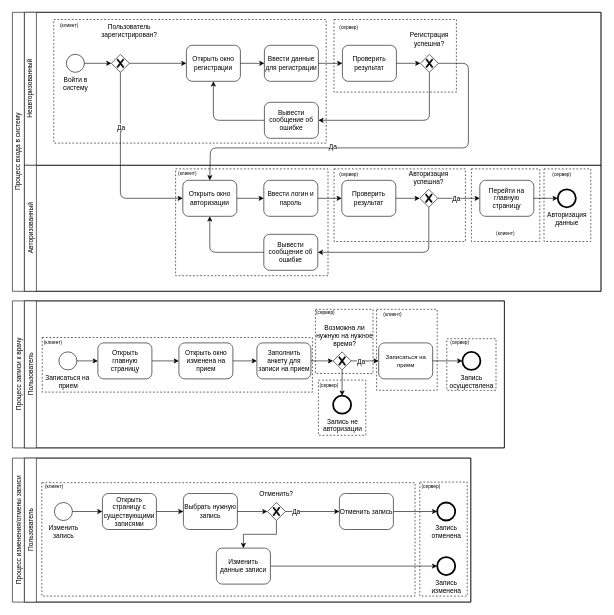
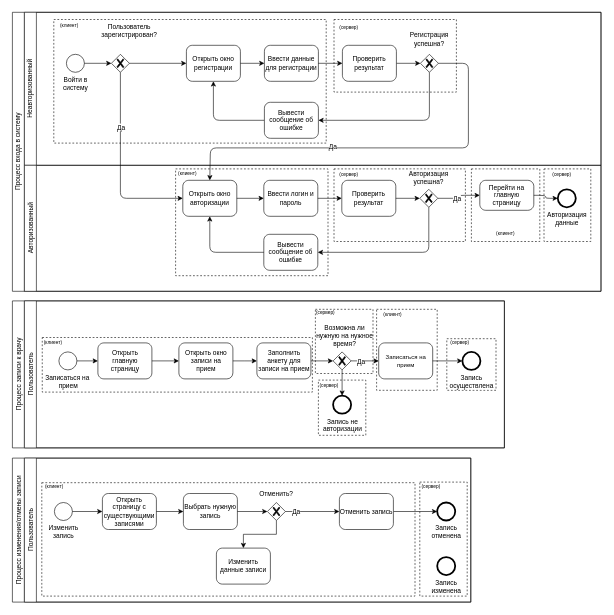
node "Перейти на главную страницу": size 54x36 -> 54x30
node "Открыть окно изменена на прием": label "Открыть окно изменена на прием" -> "Открыть окно записи на прием"
edge "Изменить данные записи" -> "Запись изменена": removed
